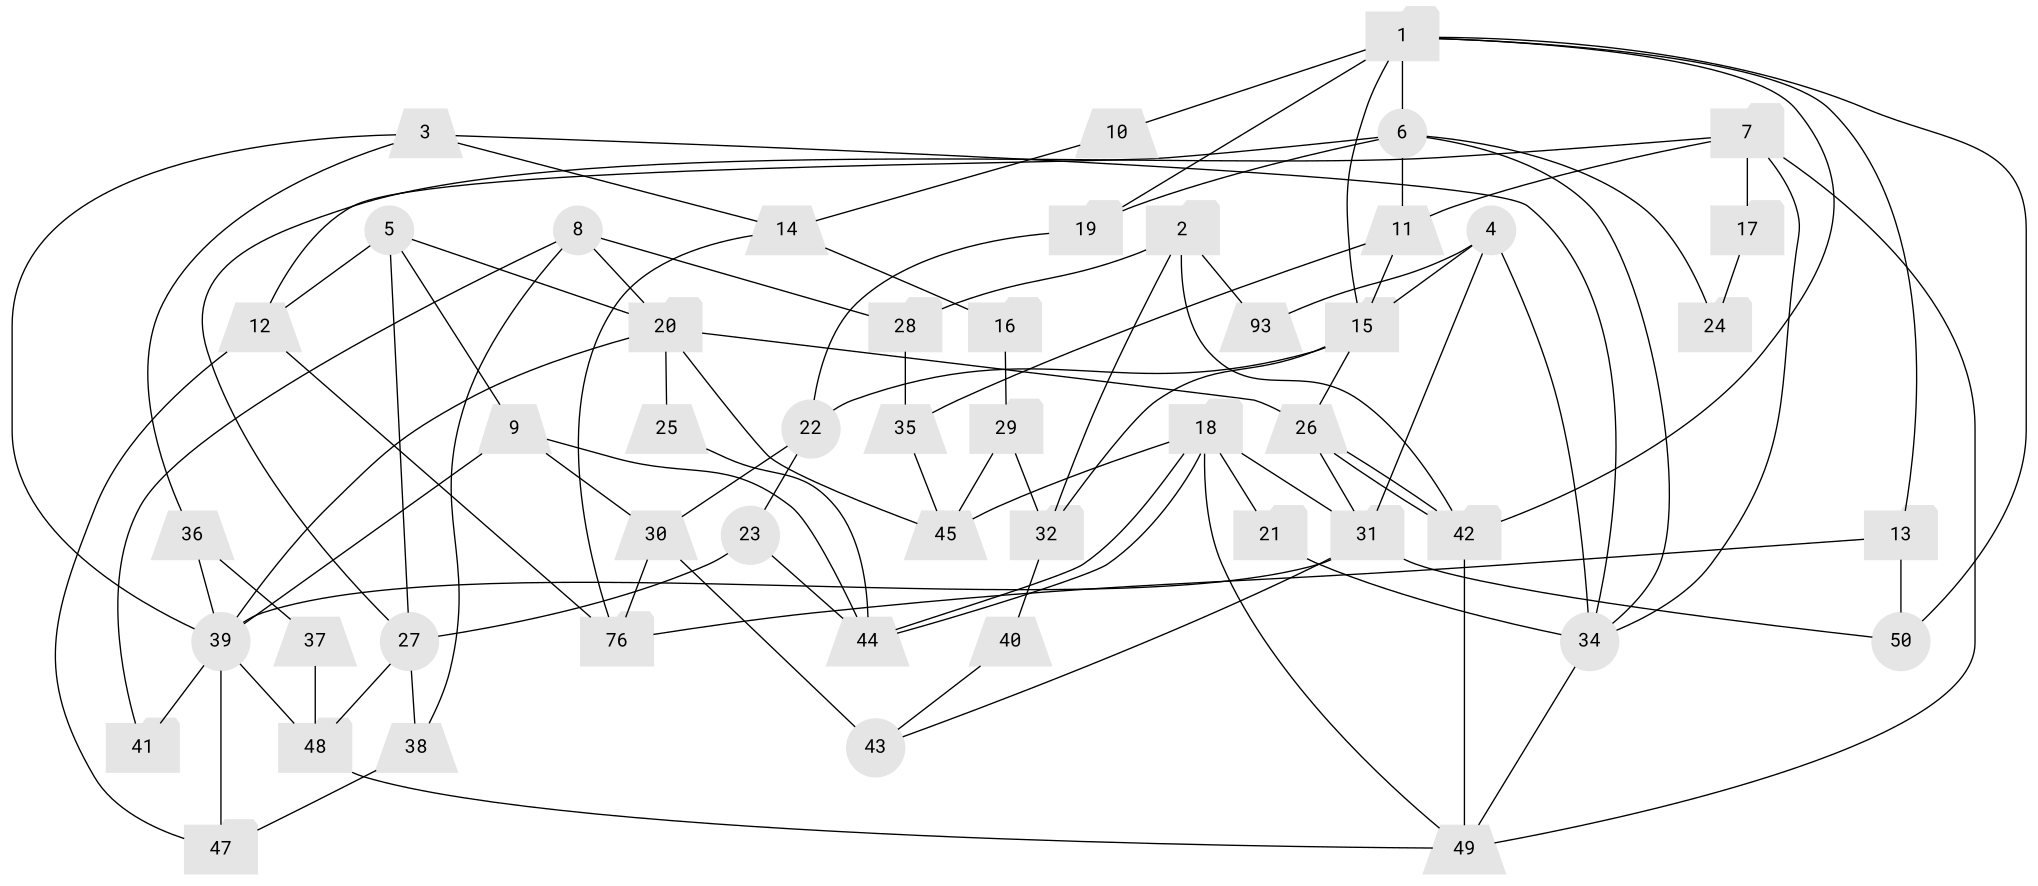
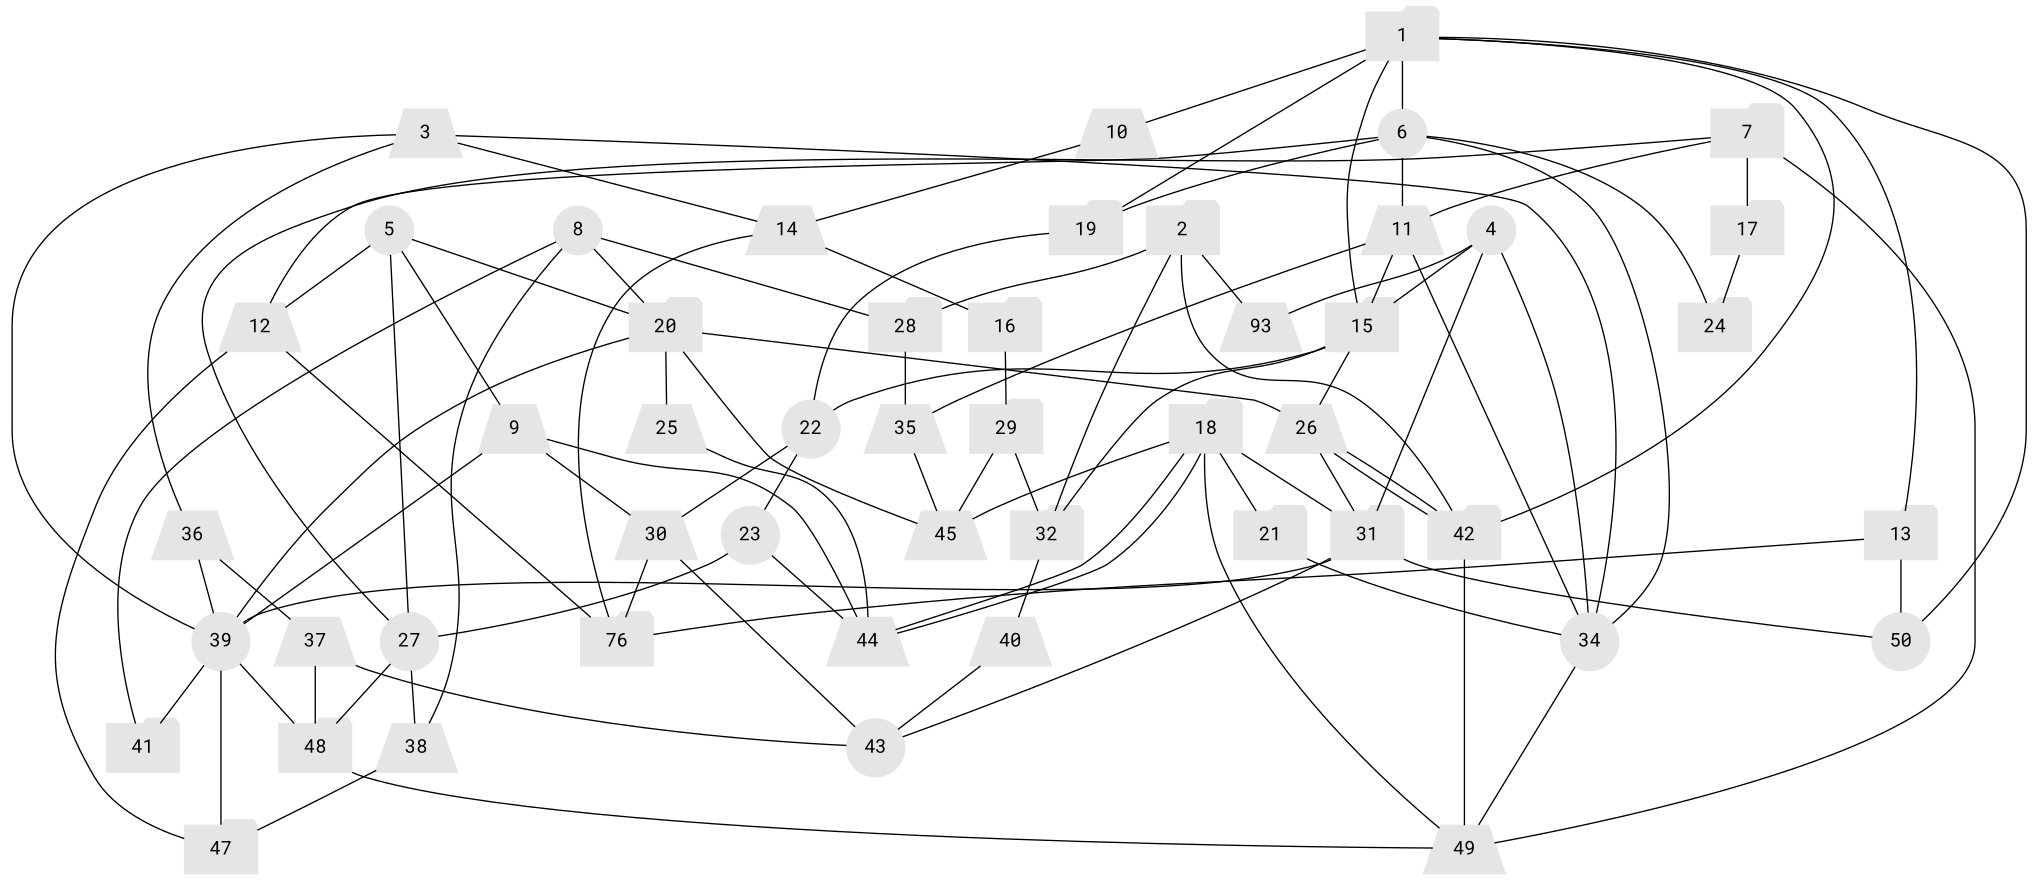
edge "7" -- "34": now "11" -- "34"
edge "37" -- "43": added
